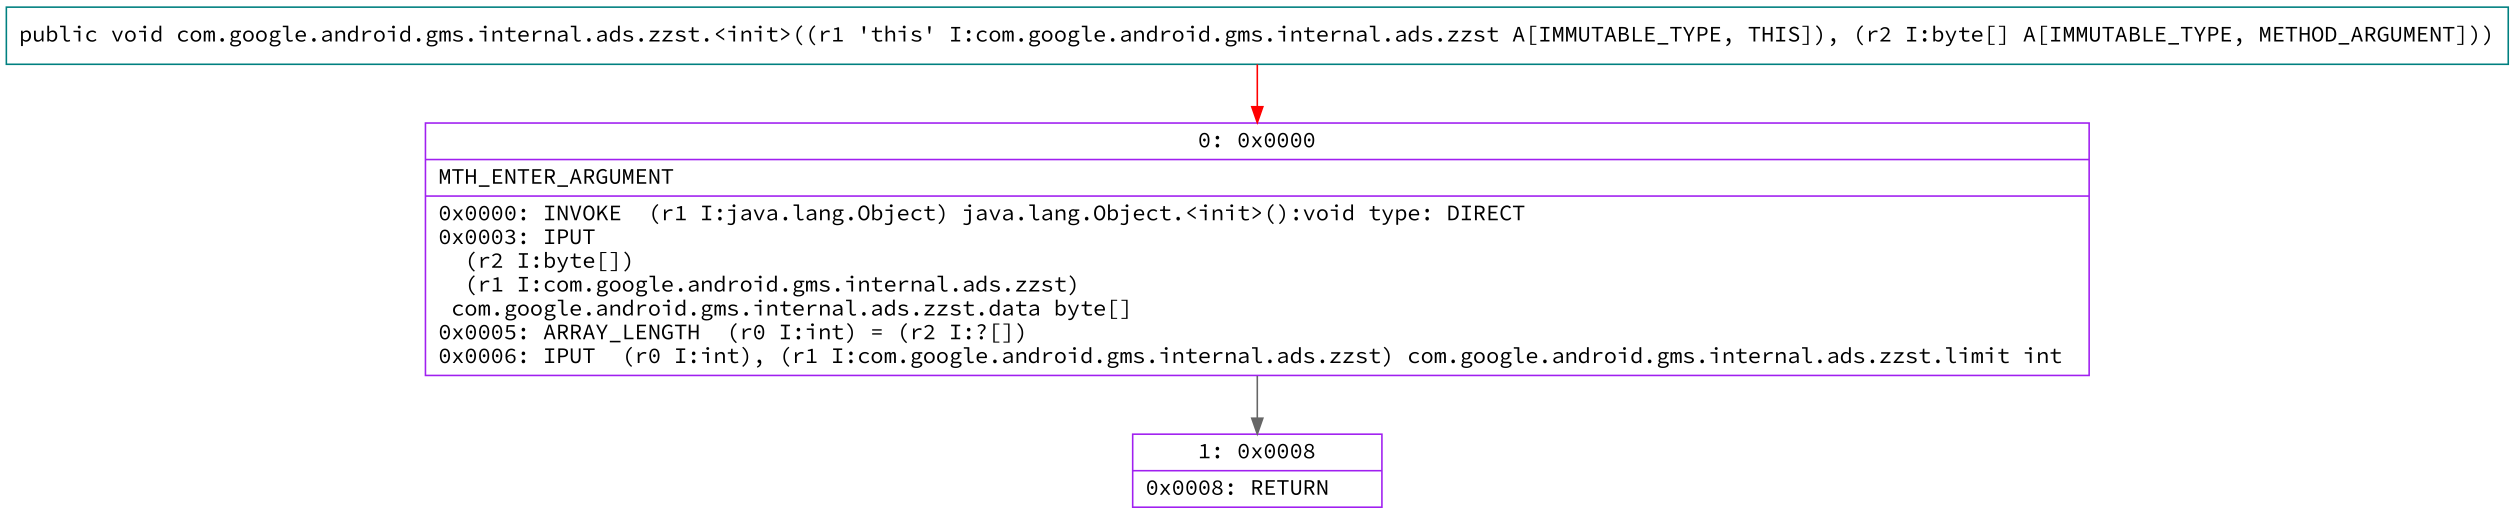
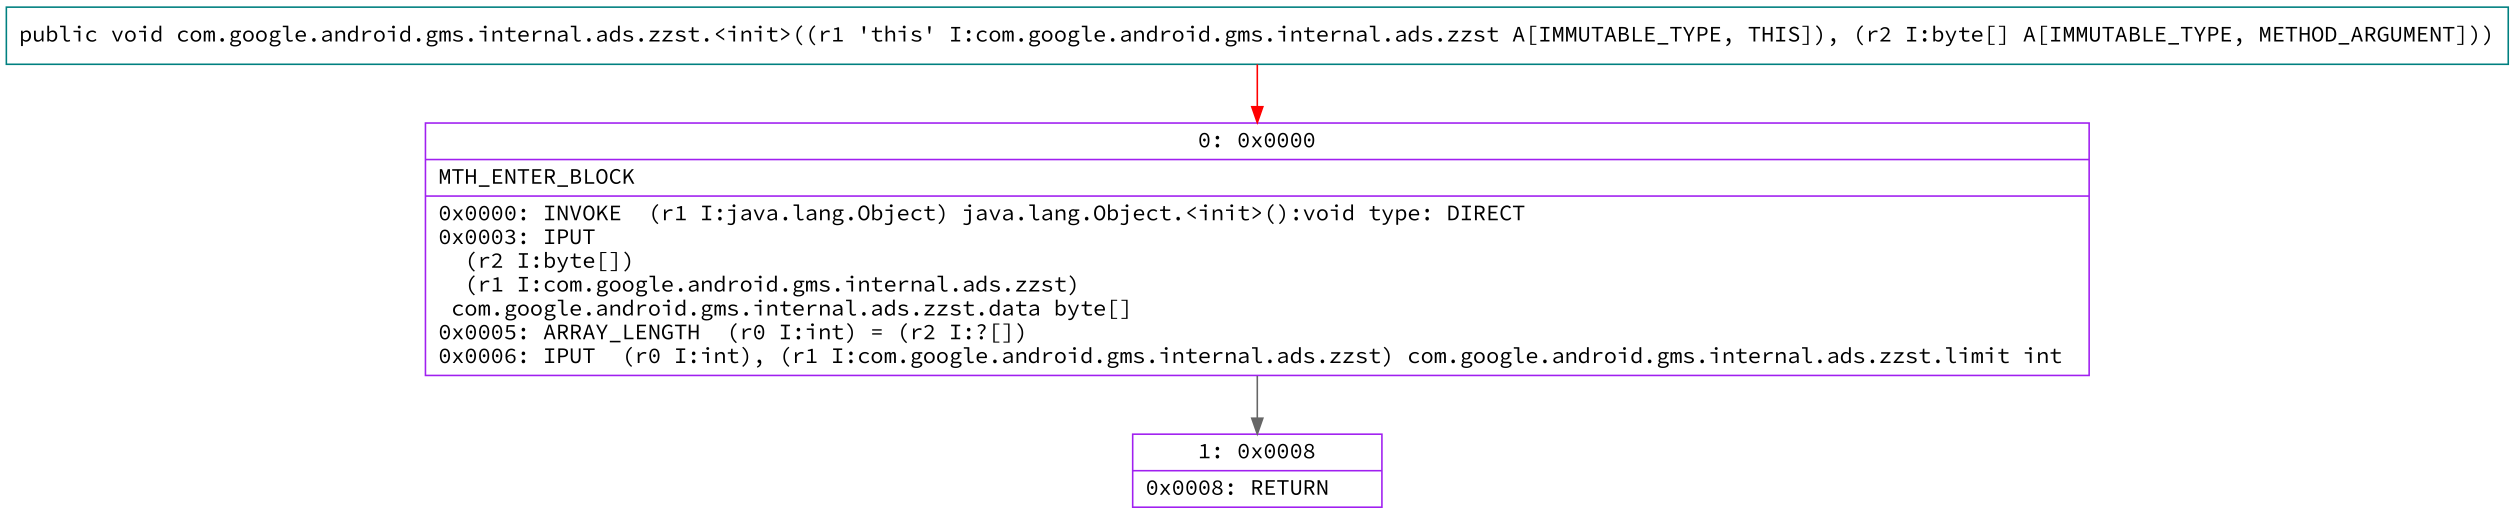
node "0: 0x0000": text "MTH_ENTER_ARGUMENT" -> "MTH_ENTER_BLOCK"
